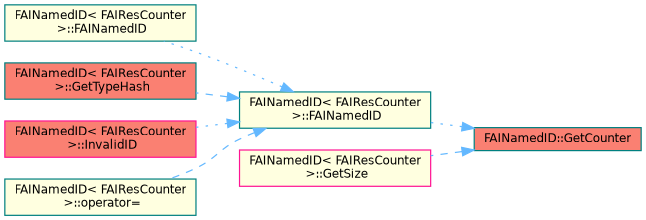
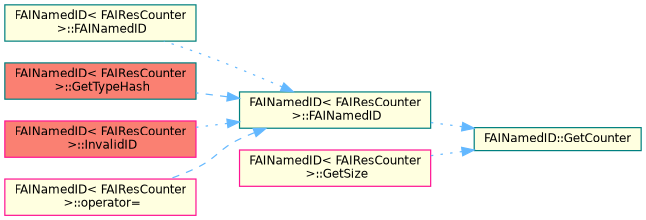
node "FAINamedID::GetCounter": fillcolor salmon -> lightyellow
edge "FAINamedID< FAIResCounter >::GetSize" -> "FAINamedID::GetCounter": style dashed -> dotted
node "FAINamedID< FAIResCounter >::operator=": color teal -> deeppink
